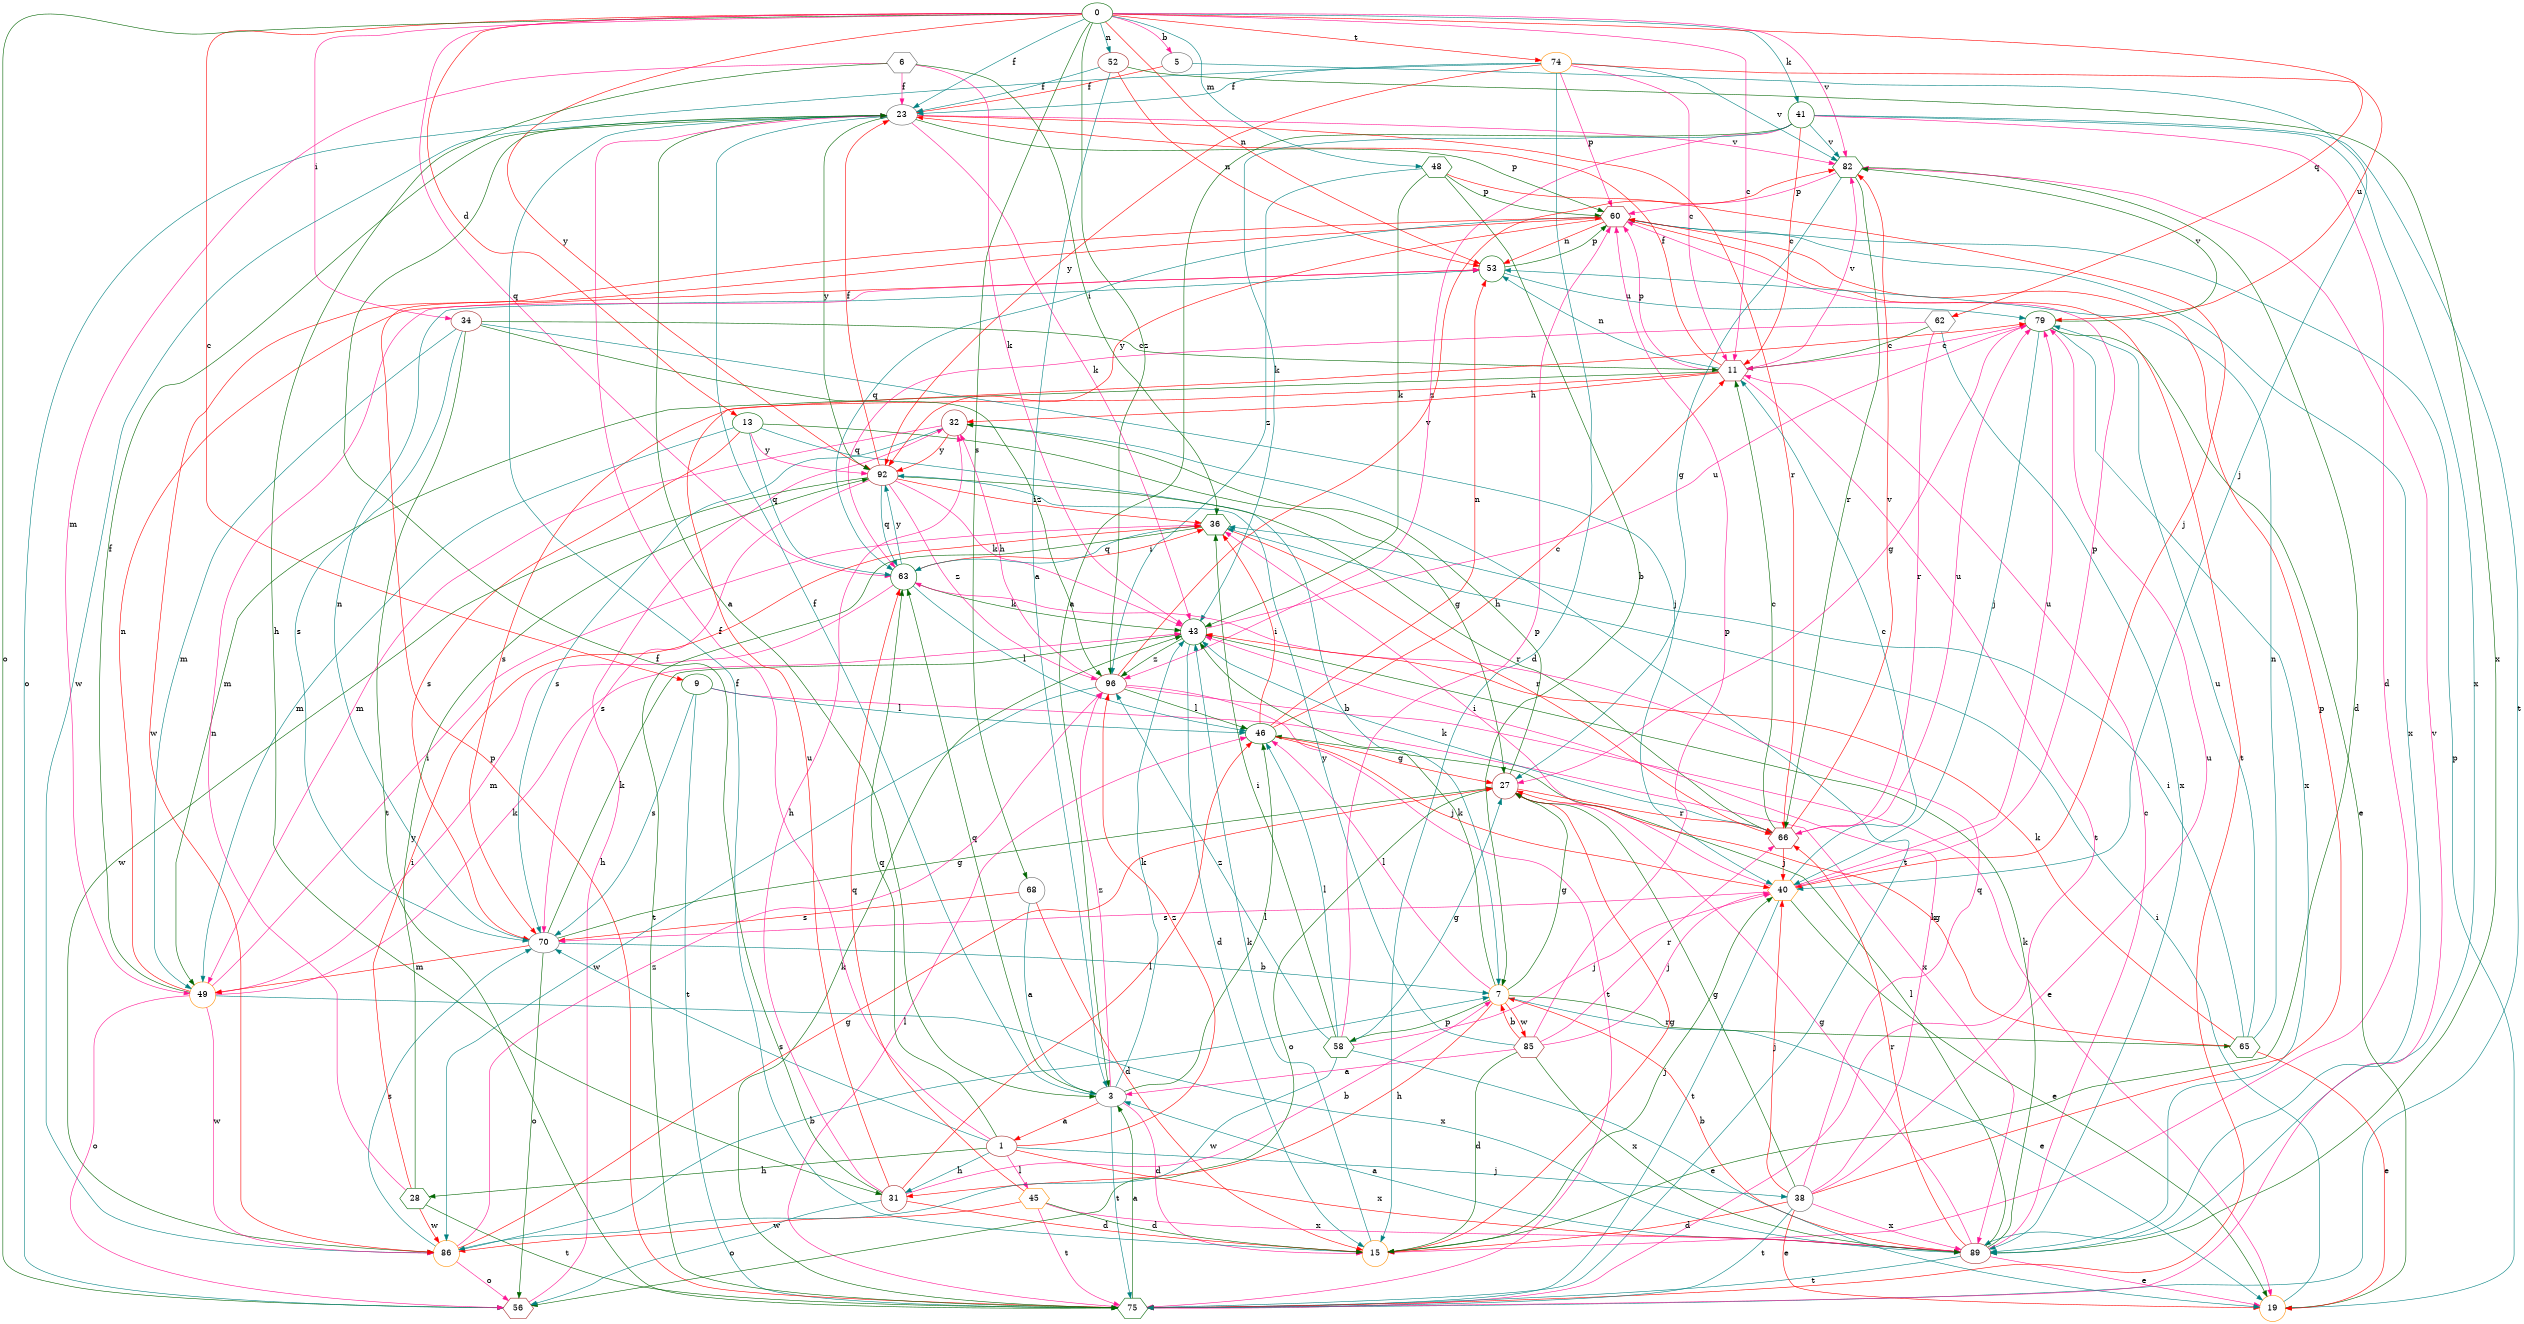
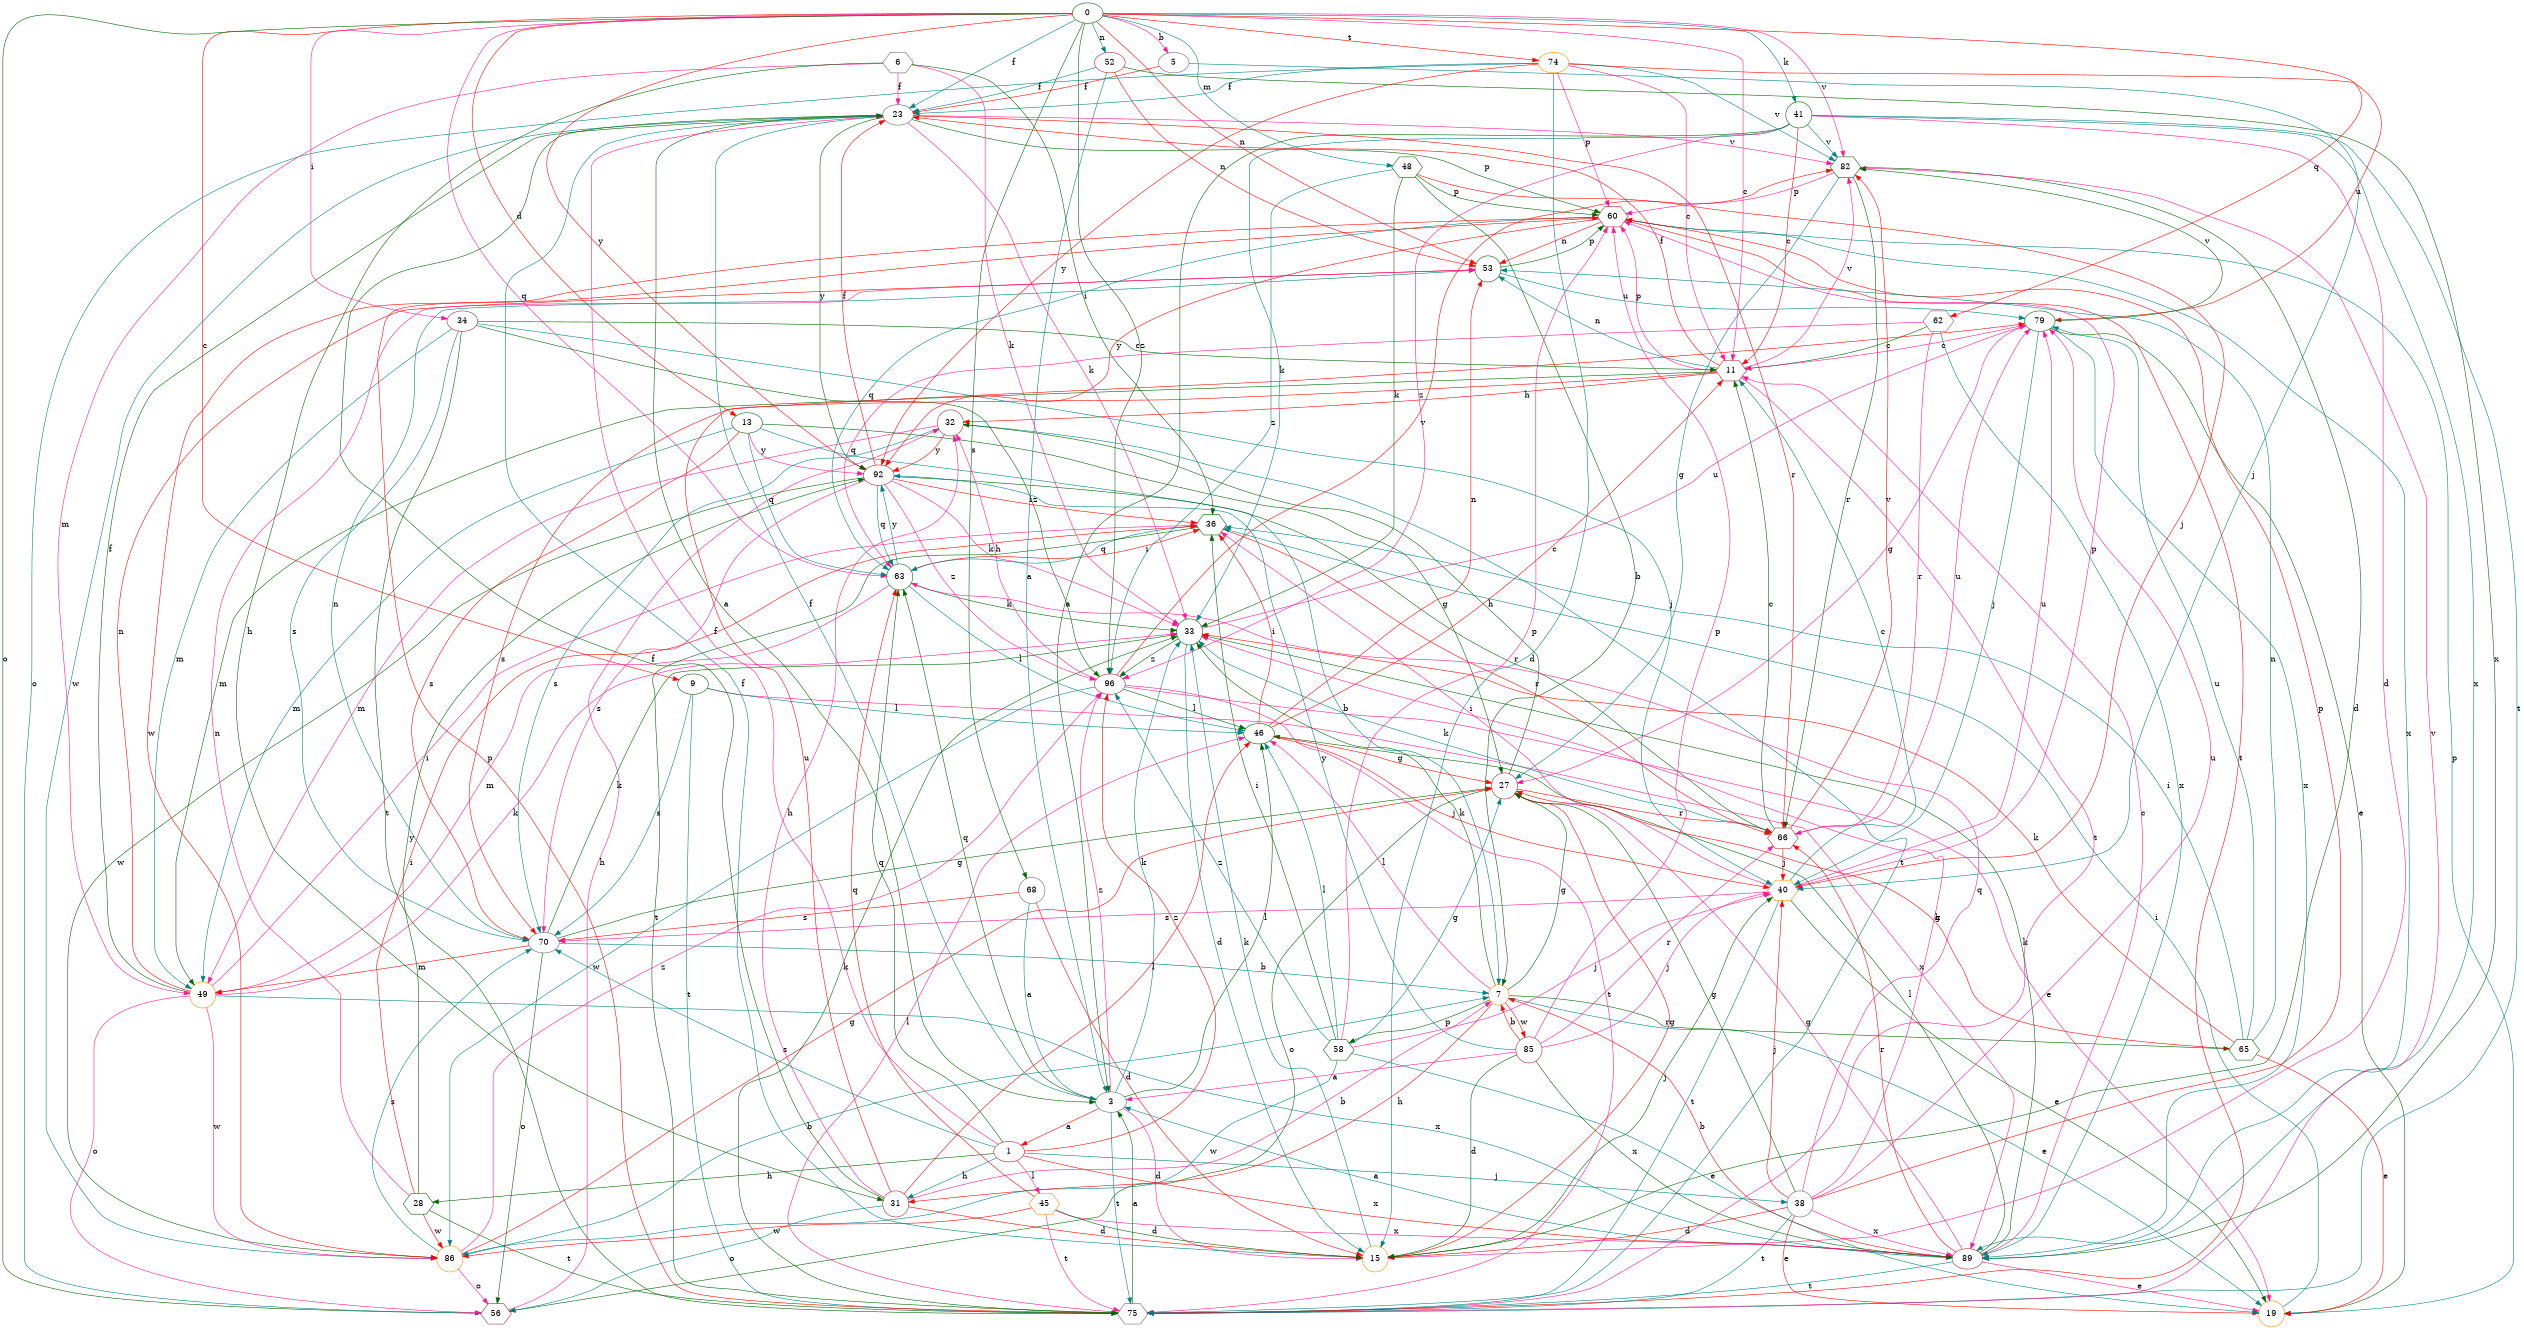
node "43": label "43" -> "33"
node "85": shape hexagon -> circle
node "75": color darkgreen -> gray40
